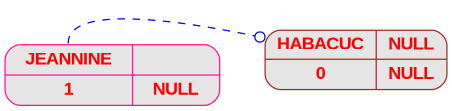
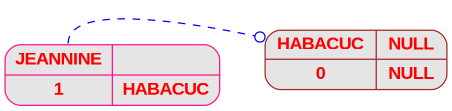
node "JEANNINE": text "NULL" -> "HABACUC"
